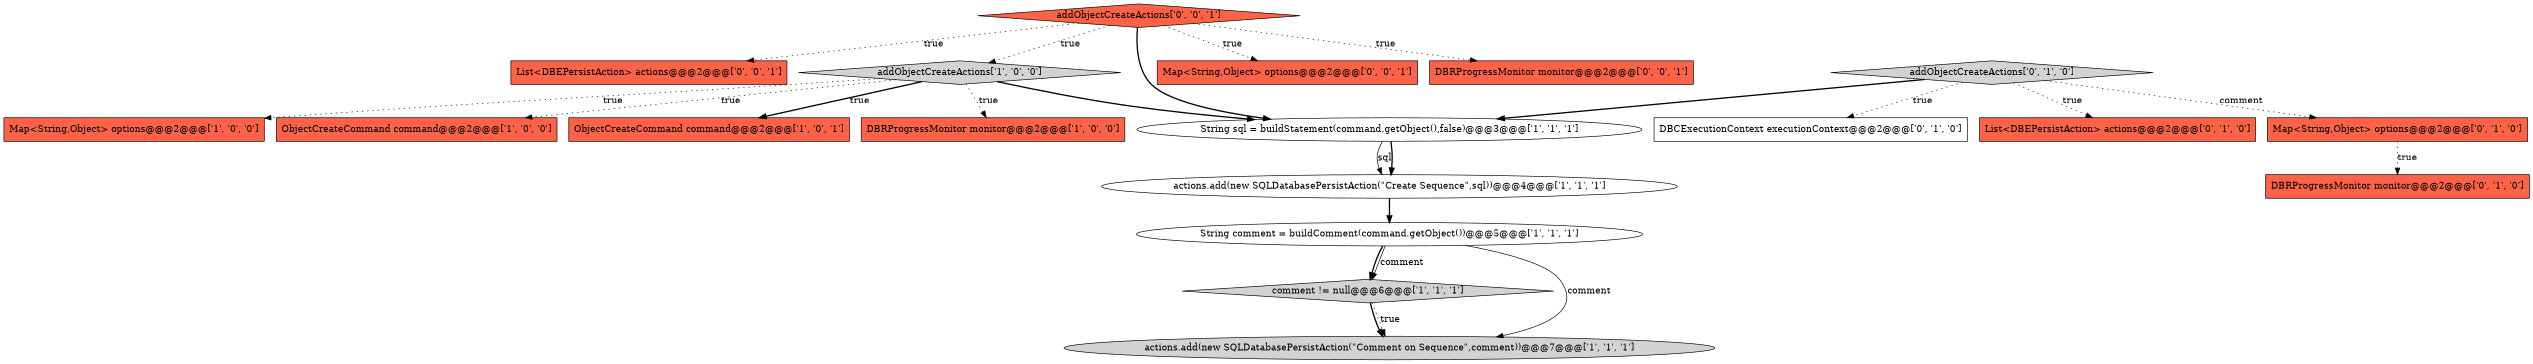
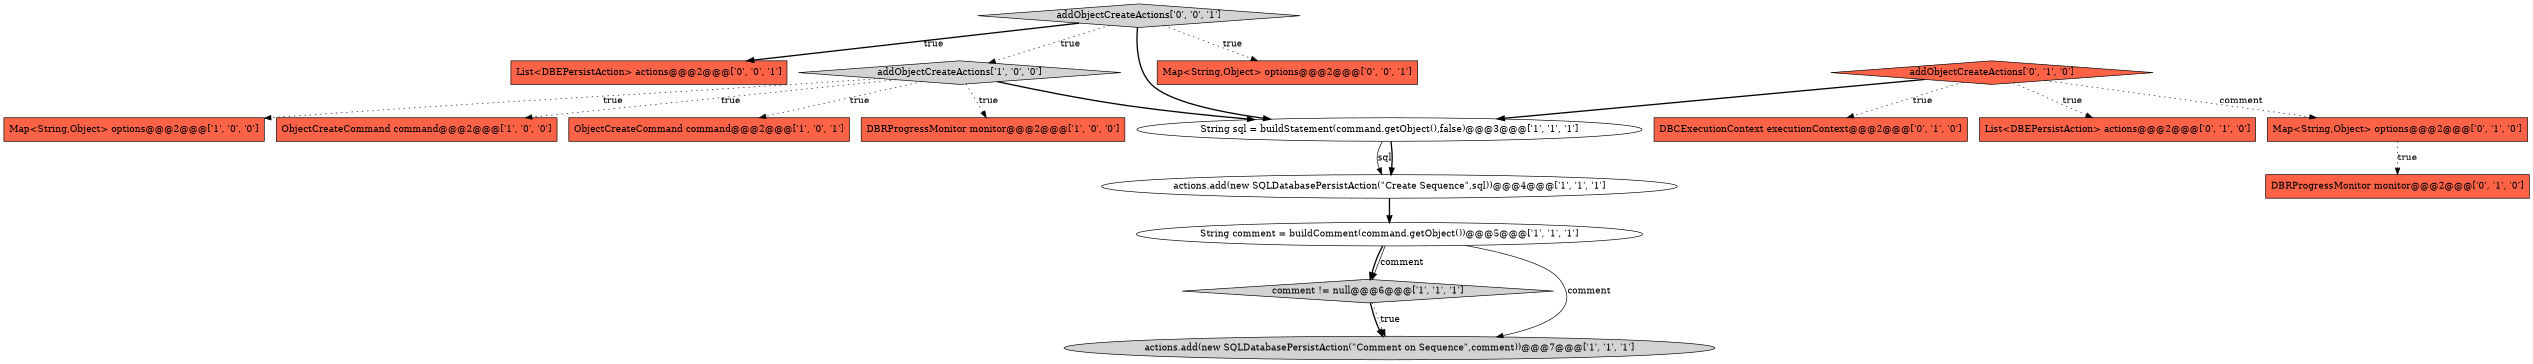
node "addObjectCreateActions['0', '0', '1']": fillcolor tomato -> lightgray
edge "addObjectCreateActions['0', '0', '1']" -> "List<DBEPersistAction> actions@@@2@@@['0', '0', '1']": style dotted -> bold
node "DBRProgressMonitor monitor@@@2@@@['0', '0', '1']": removed
node "addObjectCreateActions['0', '1', '0']": fillcolor lightgray -> tomato
edge "addObjectCreateActions['1', '0', '0']" -> "ObjectCreateCommand command@@@2@@@['1', '0', '1']": style bold -> dotted
node "DBCExecutionContext executionContext@@@2@@@['0', '1', '0']": fillcolor white -> tomato
